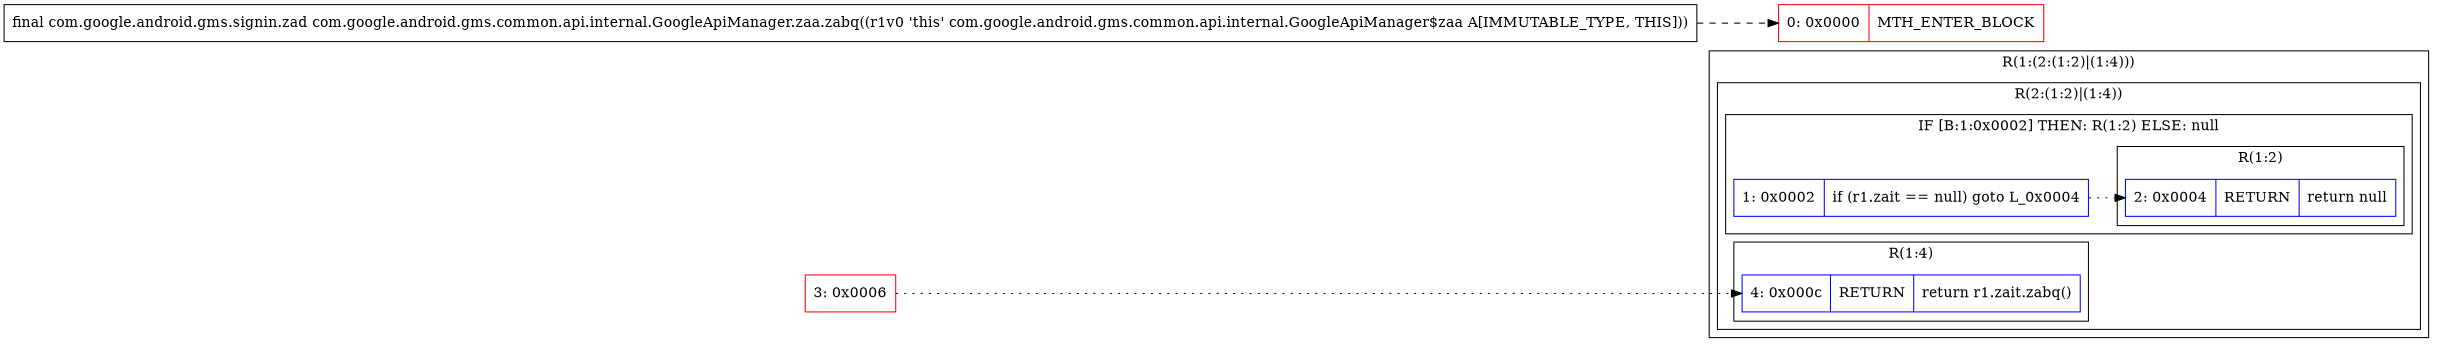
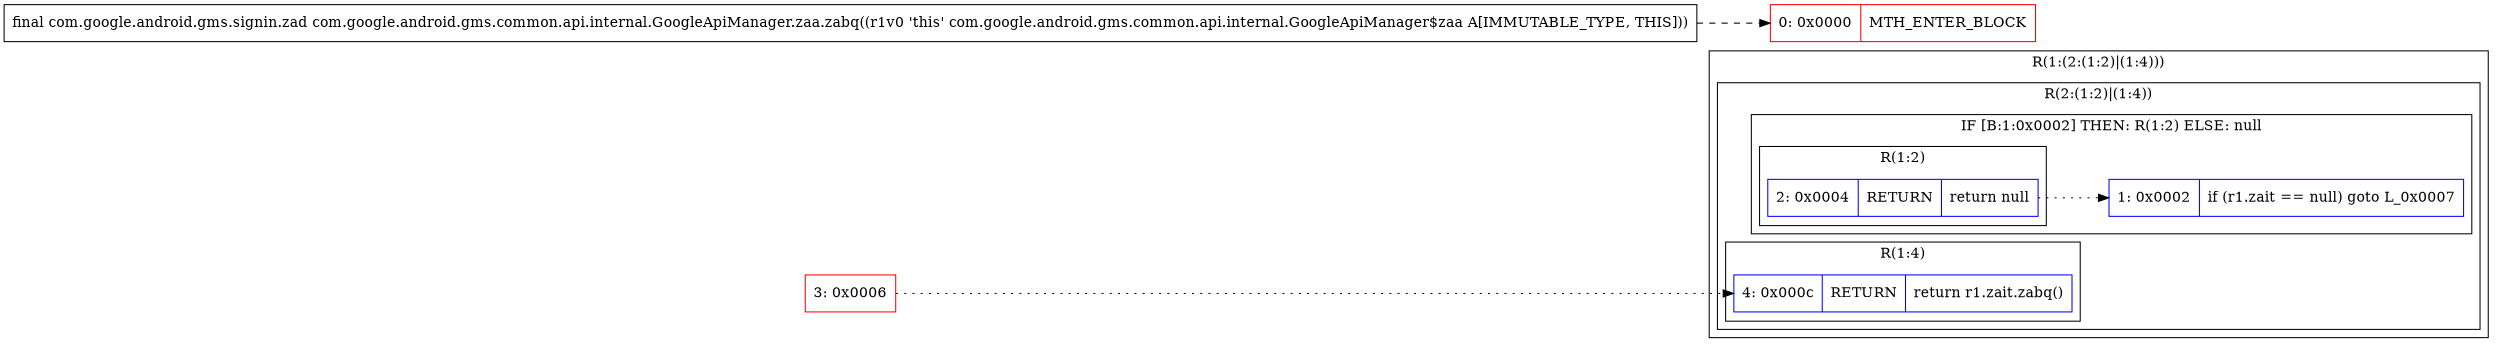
node "1: 0x0002": text "if (r1.zait == null) goto L_0x0004" -> "if (r1.zait == null) goto L_0x0007"
edge "1: 0x0002" -> "2: 0x0004": reversed
